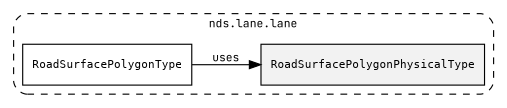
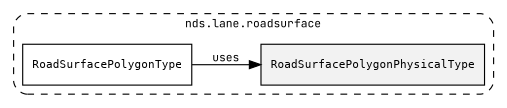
cluster "nds.lane.lane": label "nds.lane.lane" -> "nds.lane.roadsurface"
